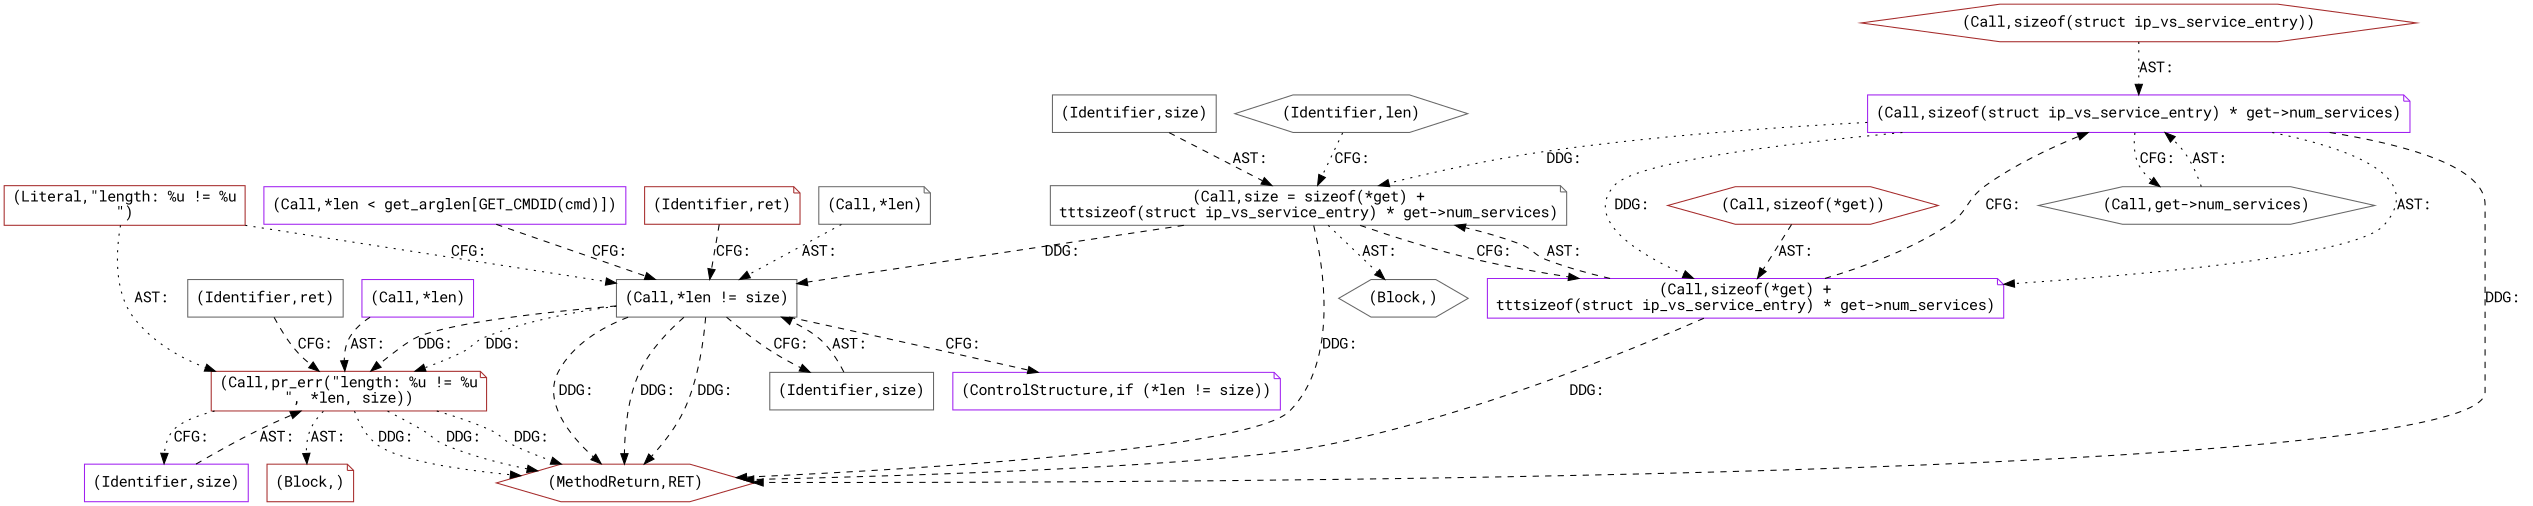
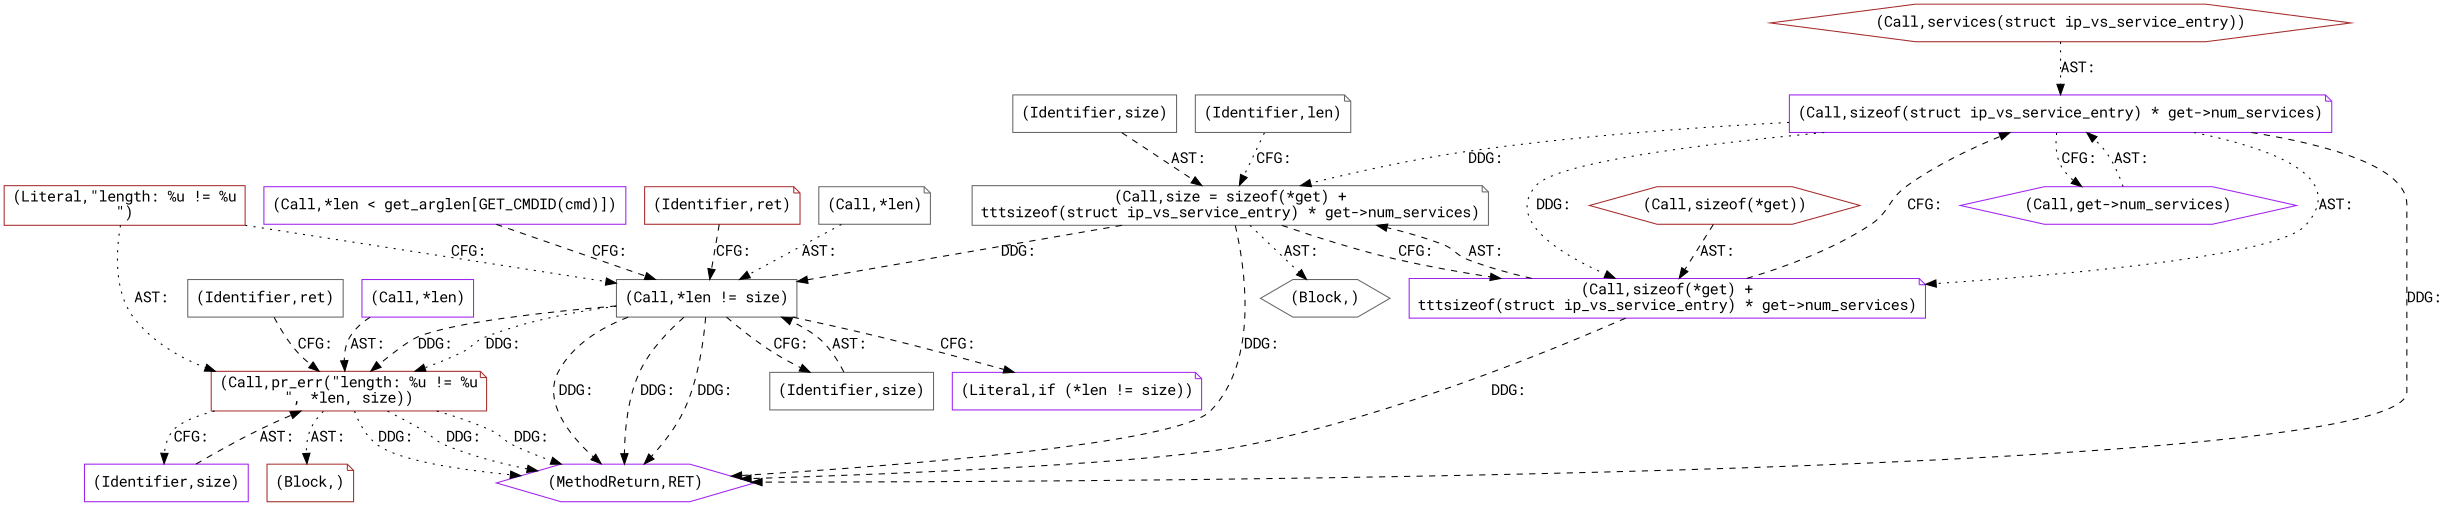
node "(Call,sizeof(struct ip_vs_service_entry))": label "(Call,sizeof(struct ip_vs_service_entry))" -> "(Call,services(struct ip_vs_service_entry))"
node "(Identifier,len)": shape hexagon -> note
node "(Call,get->num_services)": color gray40 -> purple
node "(ControlStructure,if (*len != size))": label "(ControlStructure,if (*len != size))" -> "(Literal,if (*len != size))"
node "(MethodReturn,RET)": color brown -> purple
